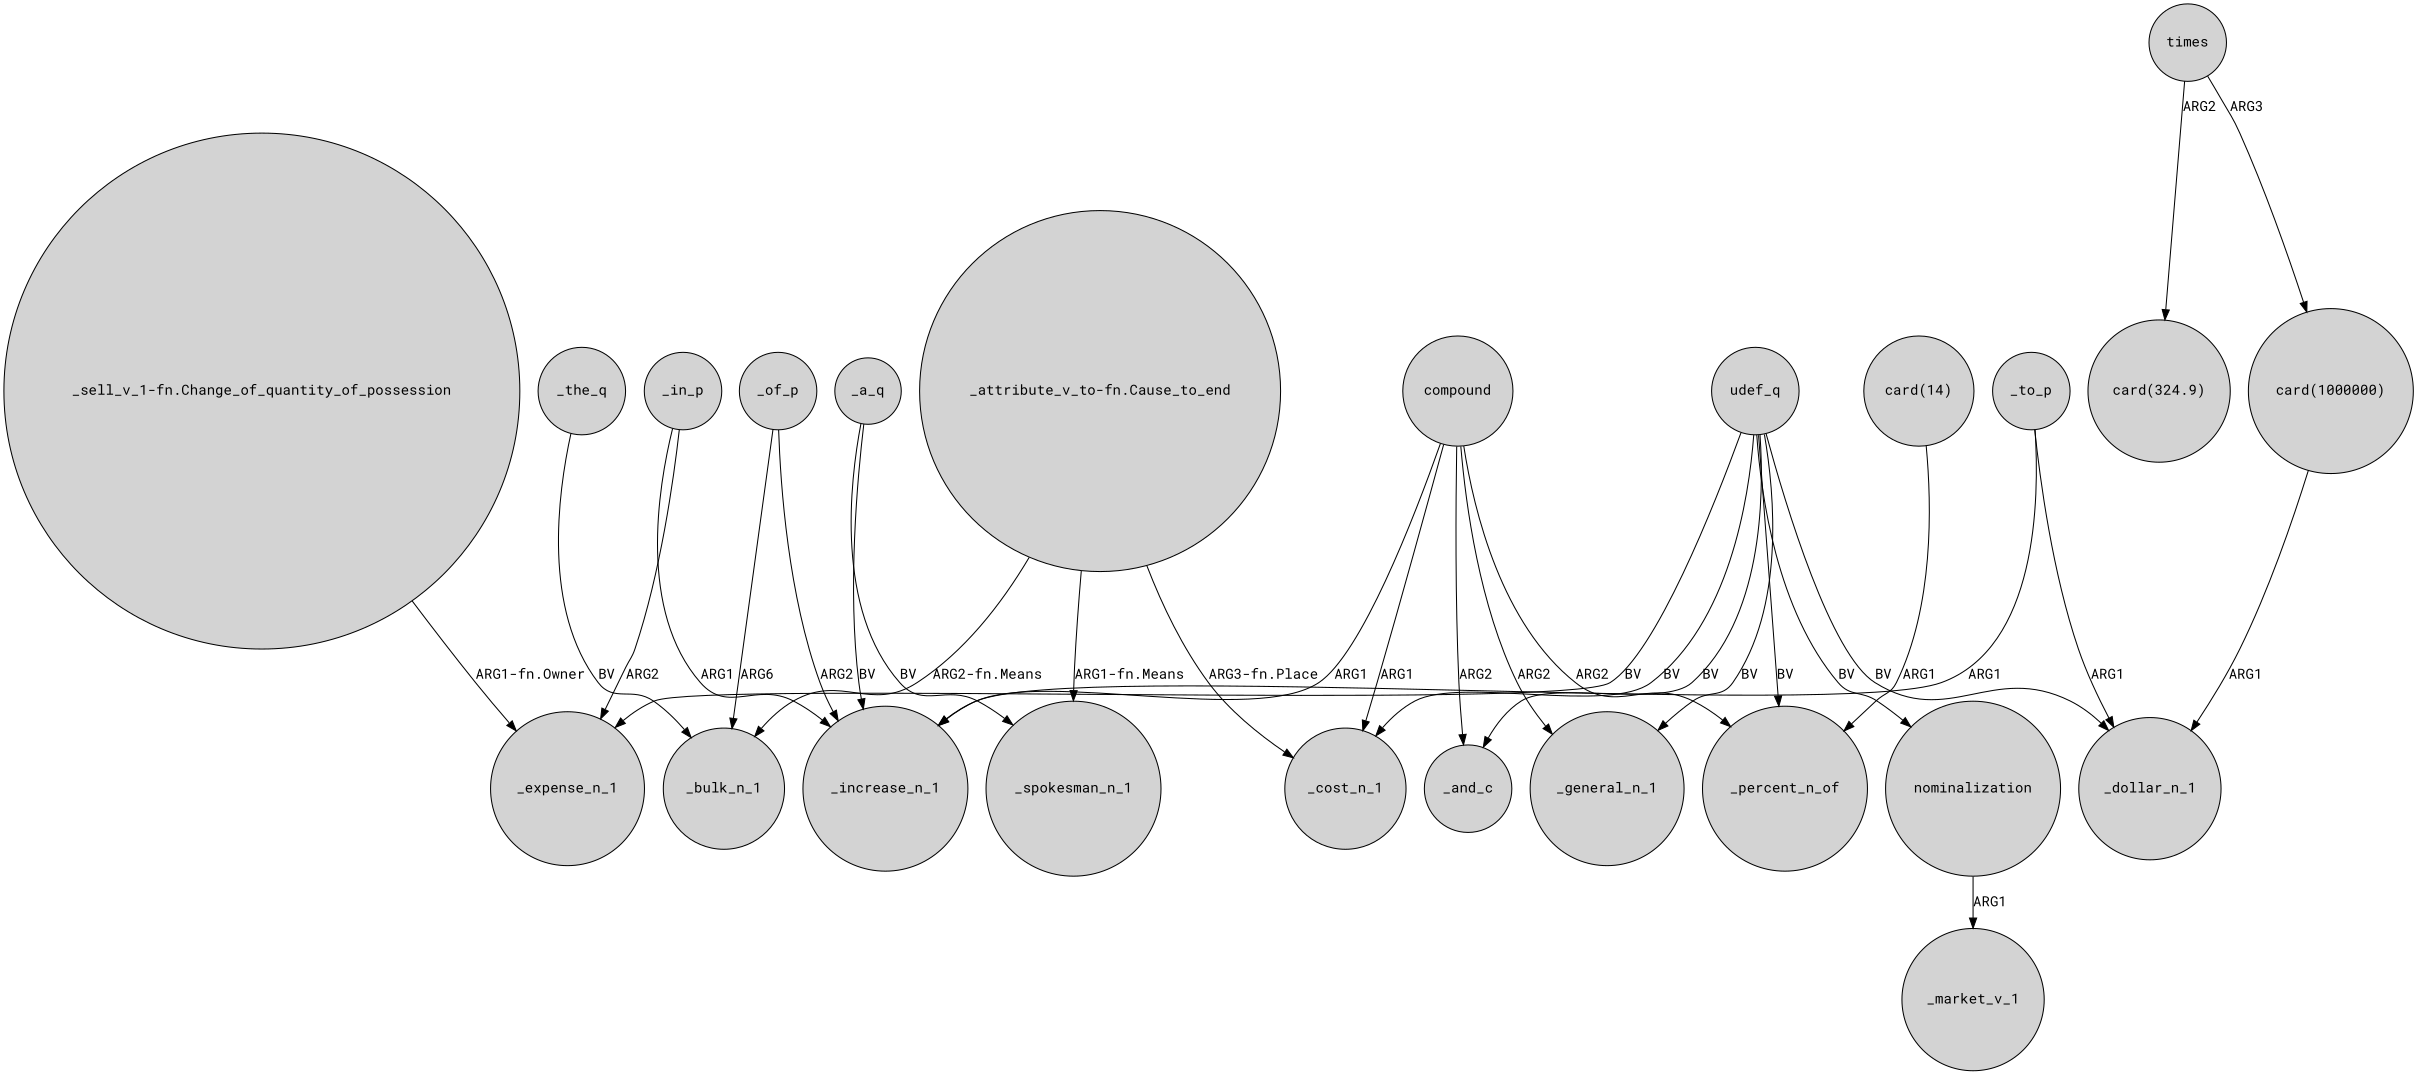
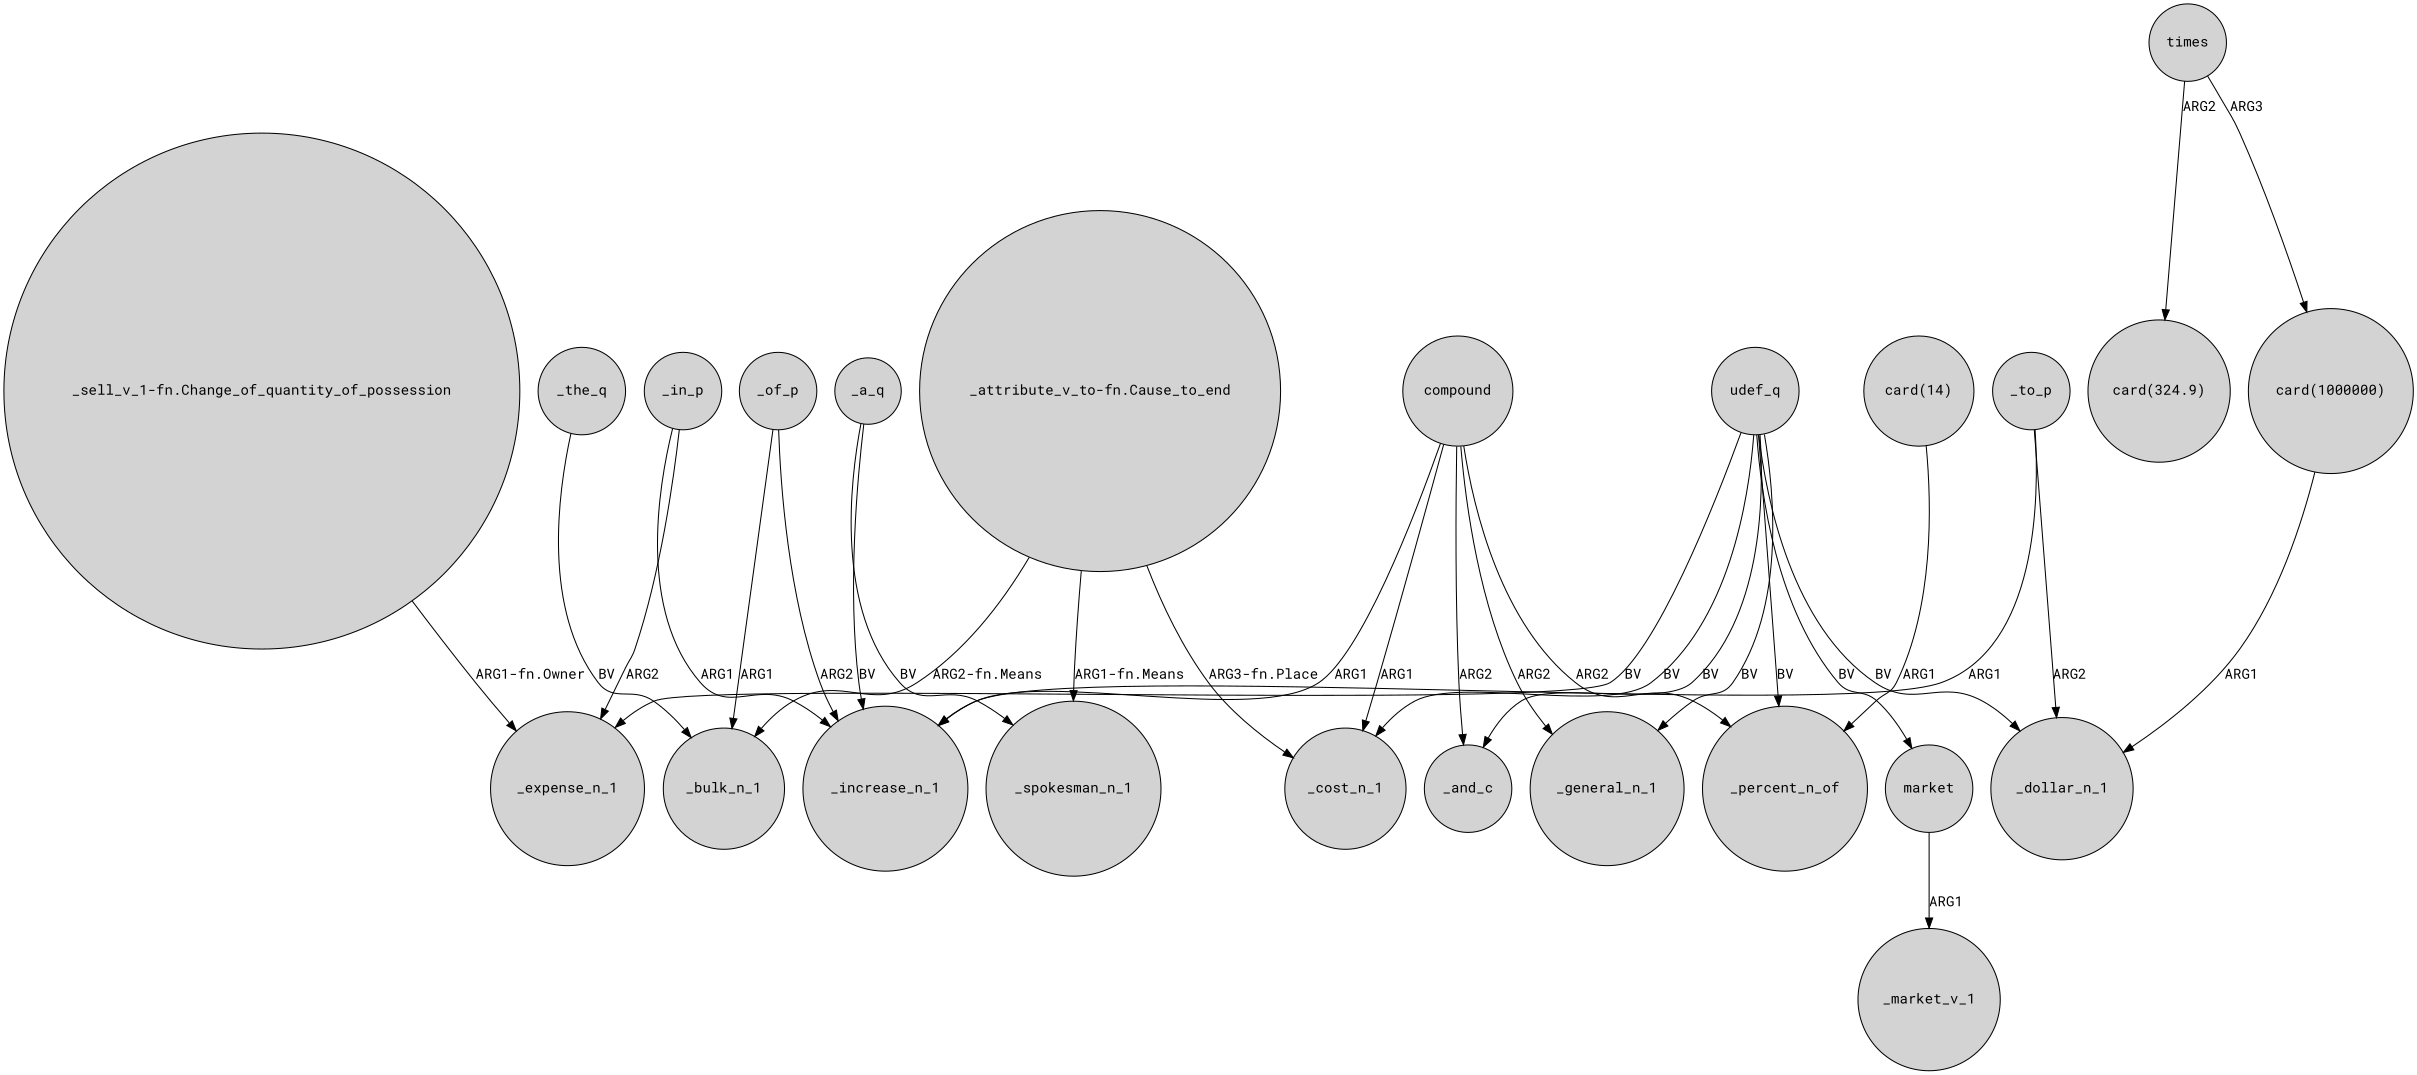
edge "_of_p" -> "_bulk_n_1": label "ARG6" -> "ARG1"
edge "_to_p" -> "_dollar_n_1": label "ARG1" -> "ARG2"
node "nominalization": label "nominalization" -> "market"
